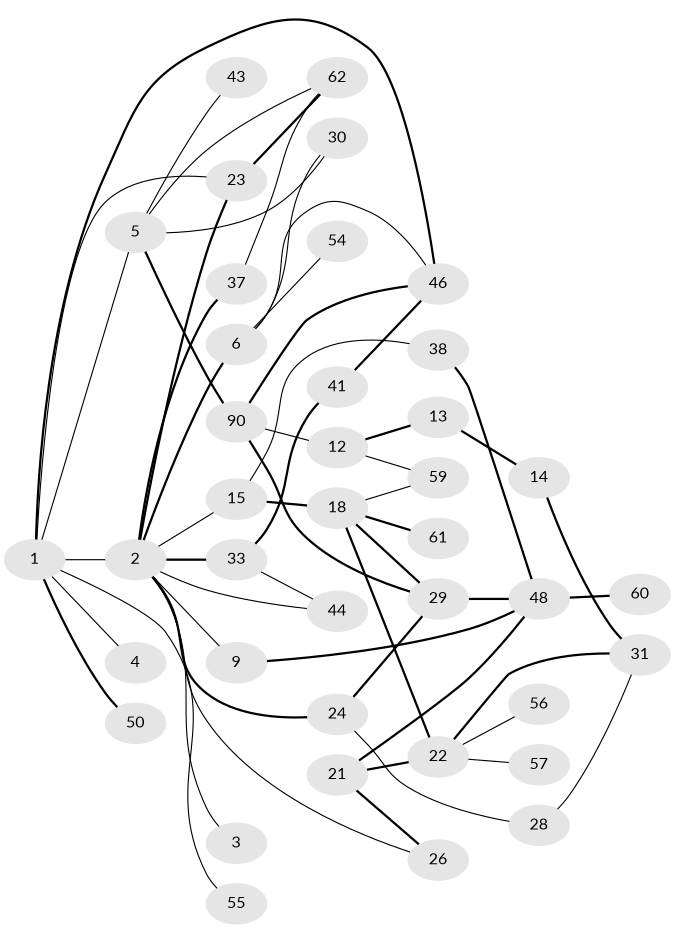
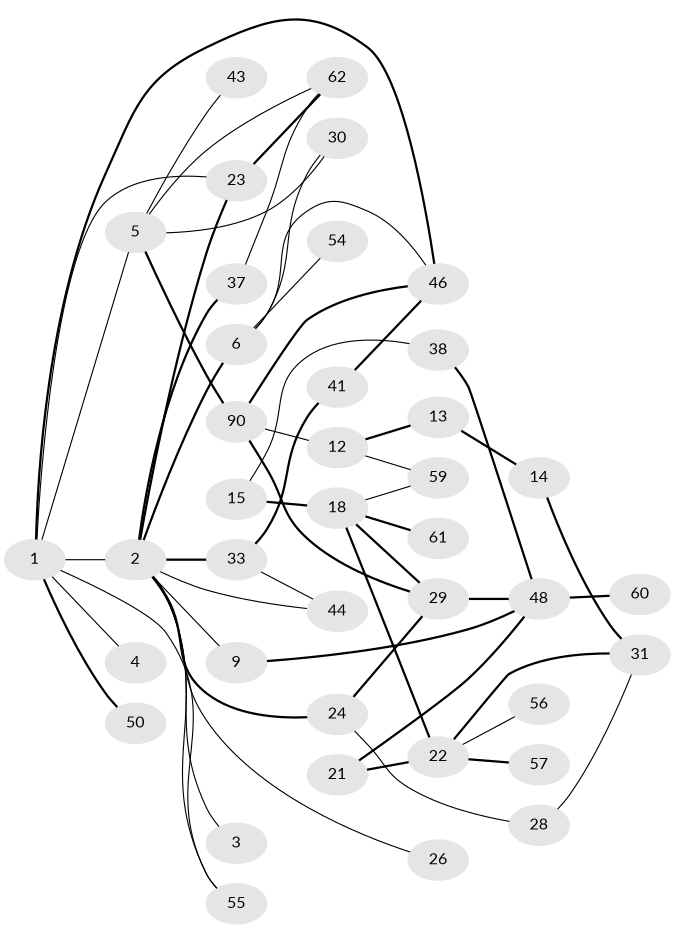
edge "15" -- "2": now "55" -- "2"
edge "22" -- "57": style solid -> bold
edge "21" -- "26": removed
